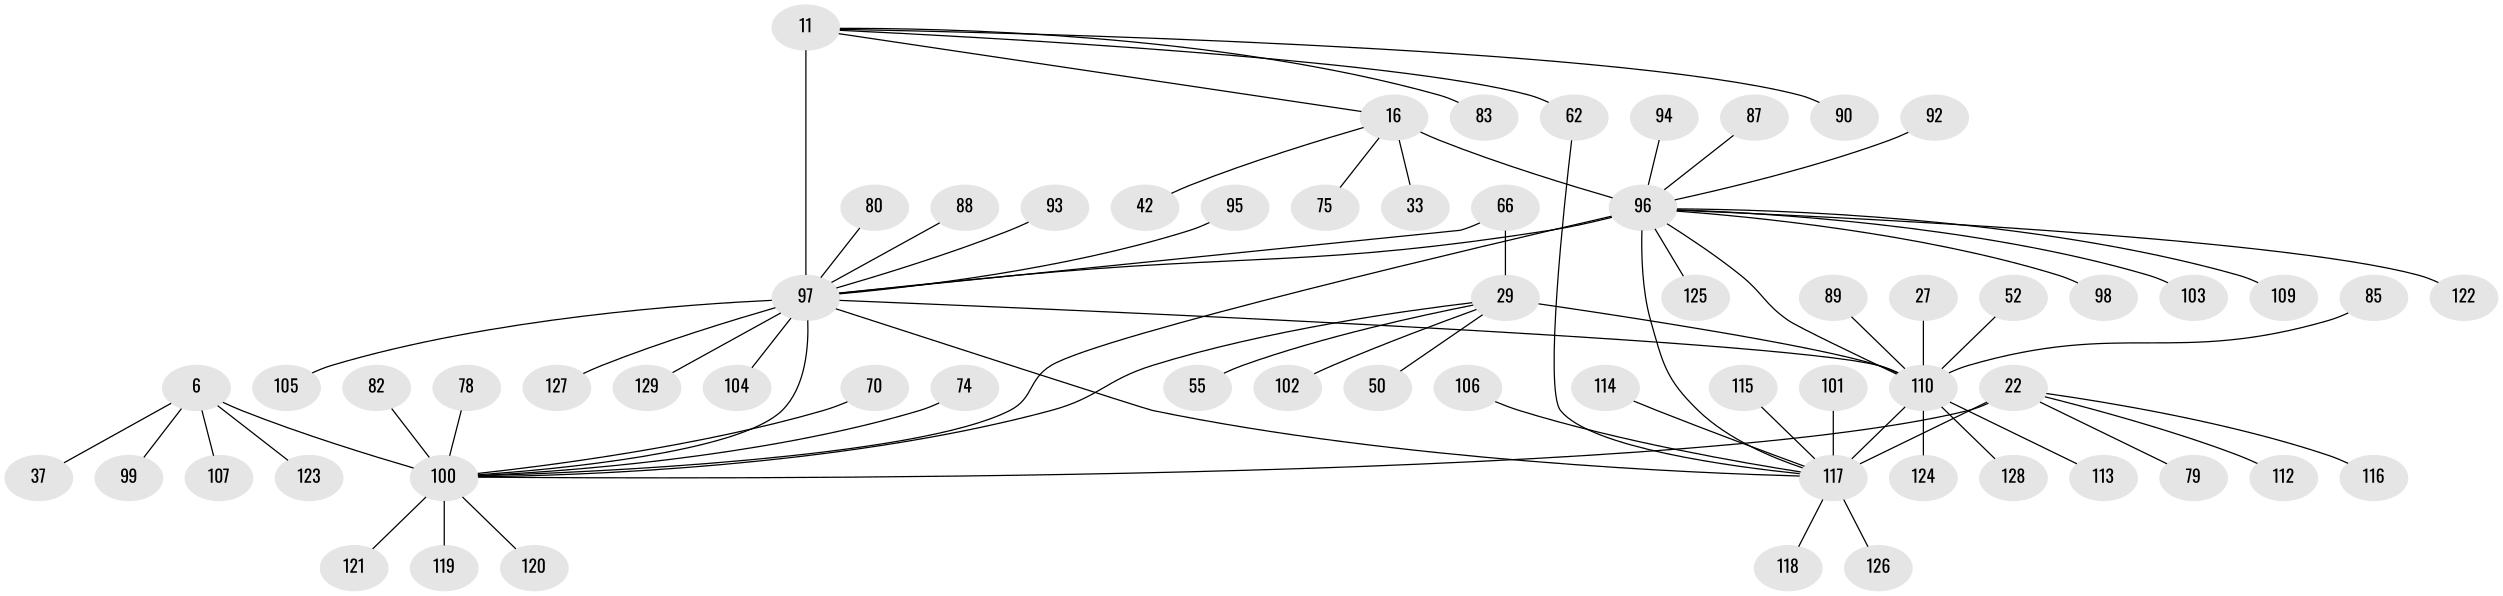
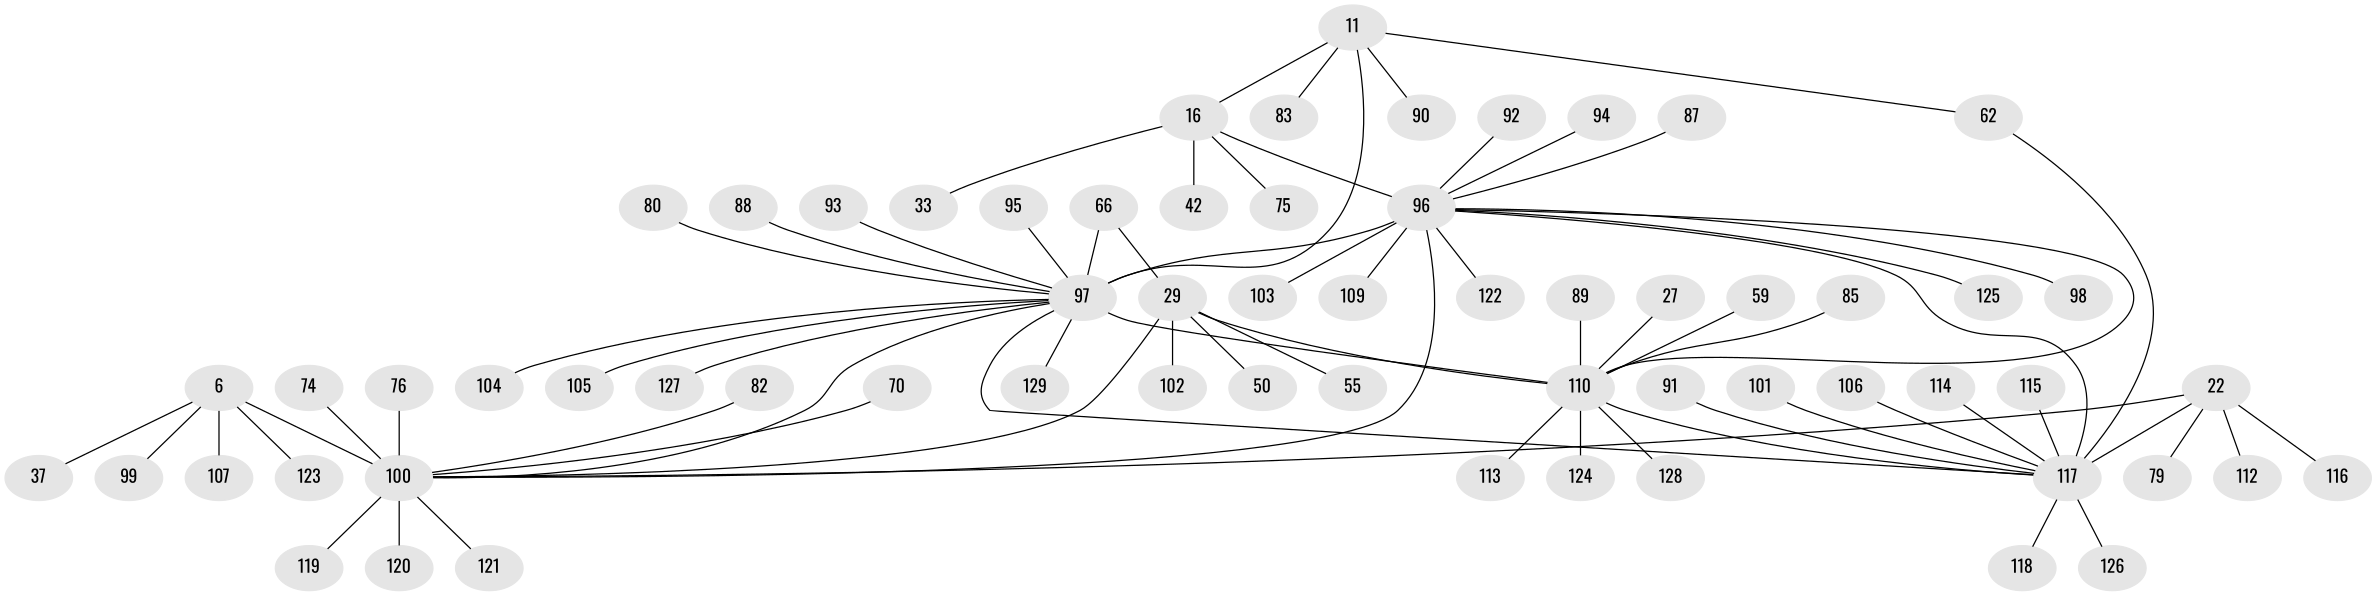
node "52": label "52" -> "59"
node "78": label "78" -> "76"
node "91": added
